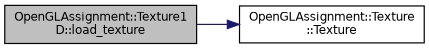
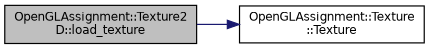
node "OpenGLAssignment::Texture1 D::load_texture": label "OpenGLAssignment::Texture1 D::load_texture" -> "OpenGLAssignment::Texture2 D::load_texture"
